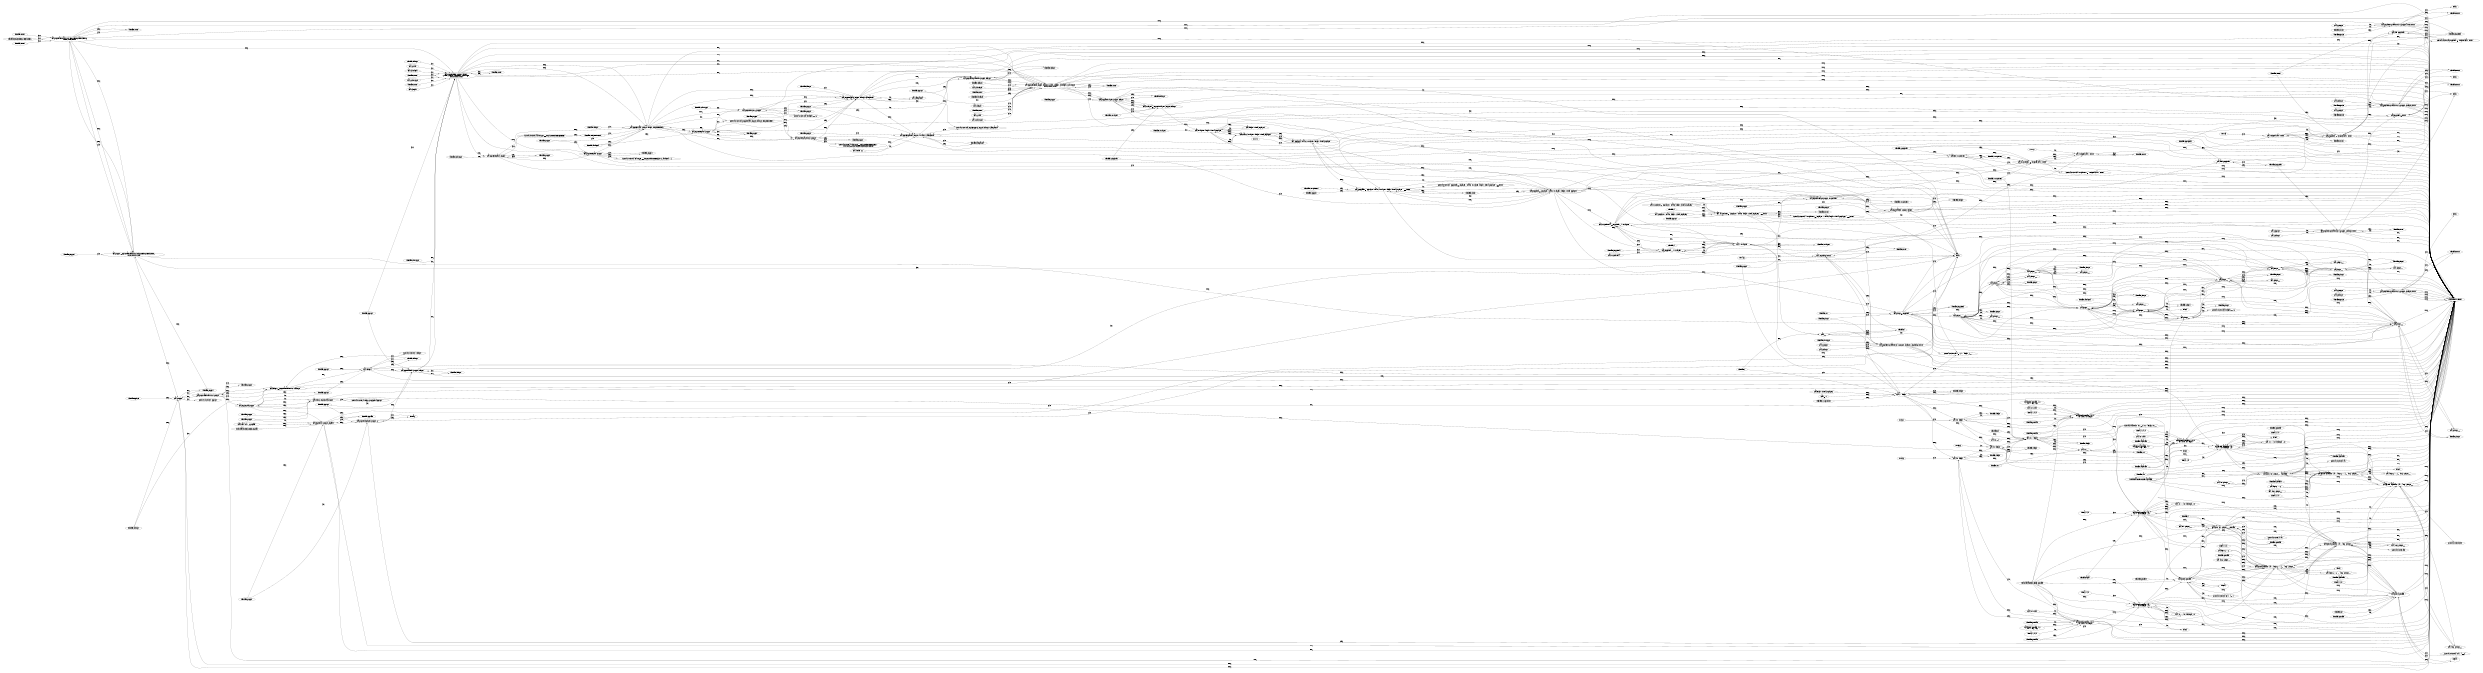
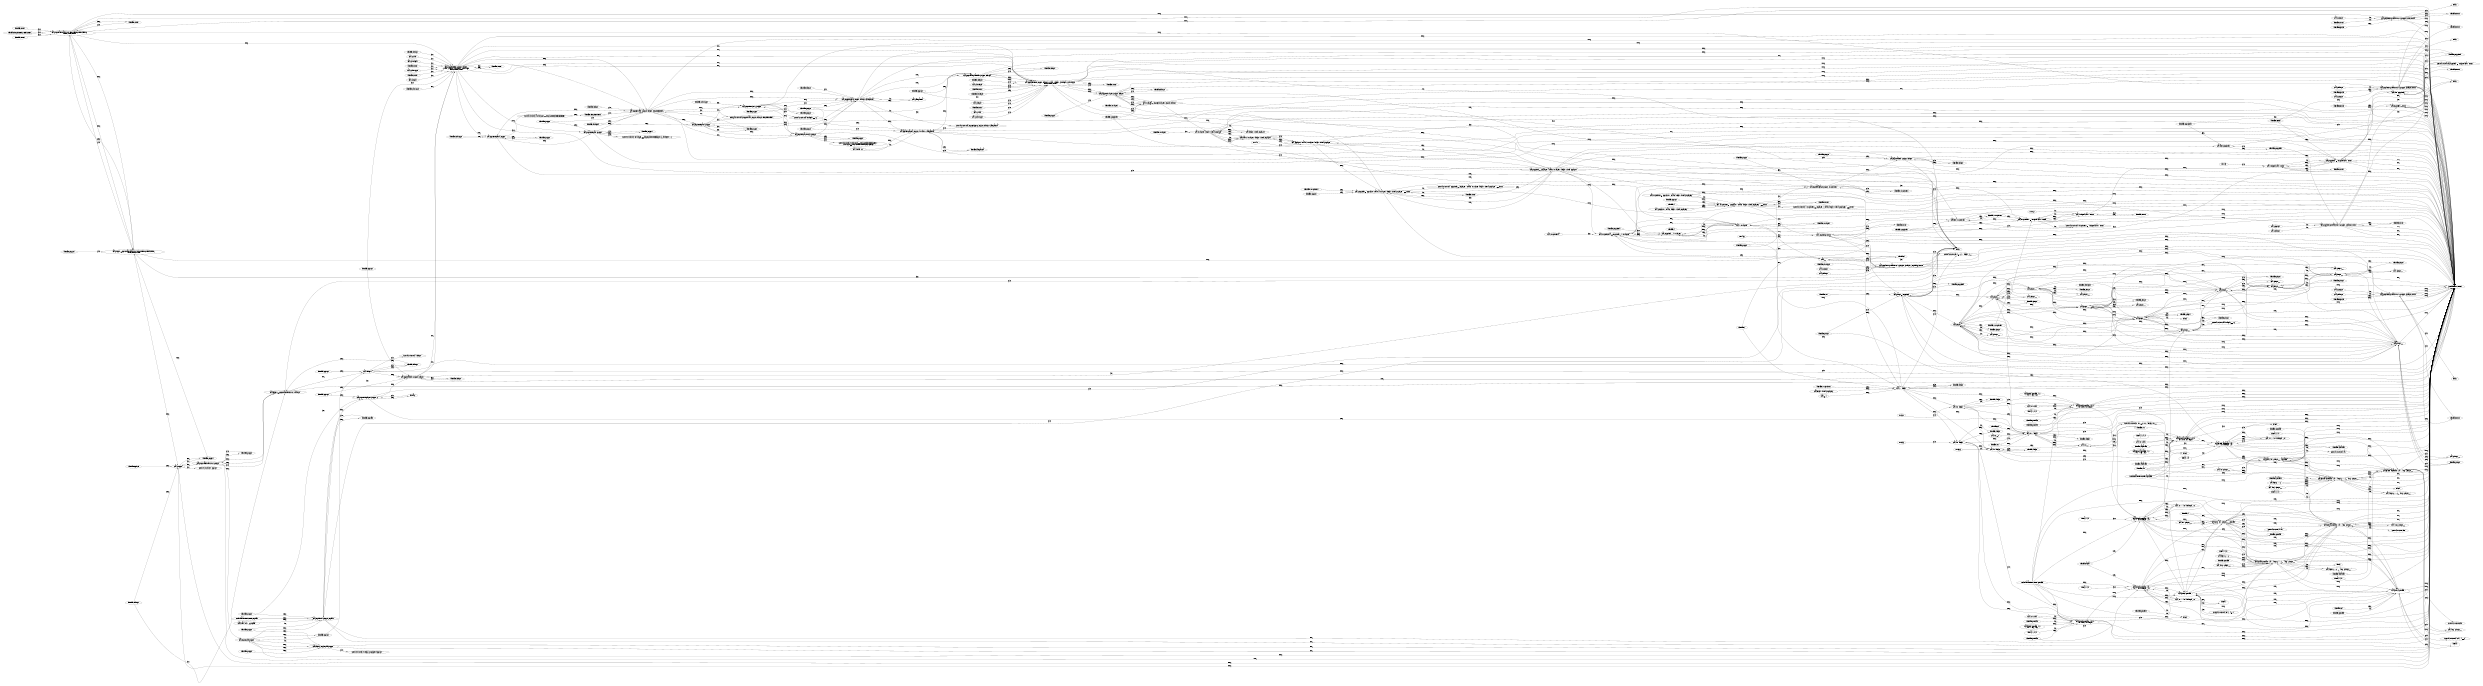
edge "(Call,row_pointers[i])" -> "(Call,png_pixels + i * row_bytes)": now "(Call,row_pointers[i])" -> "(Call,row_pointers[i] = png_pixels + i * row_bytes)"
